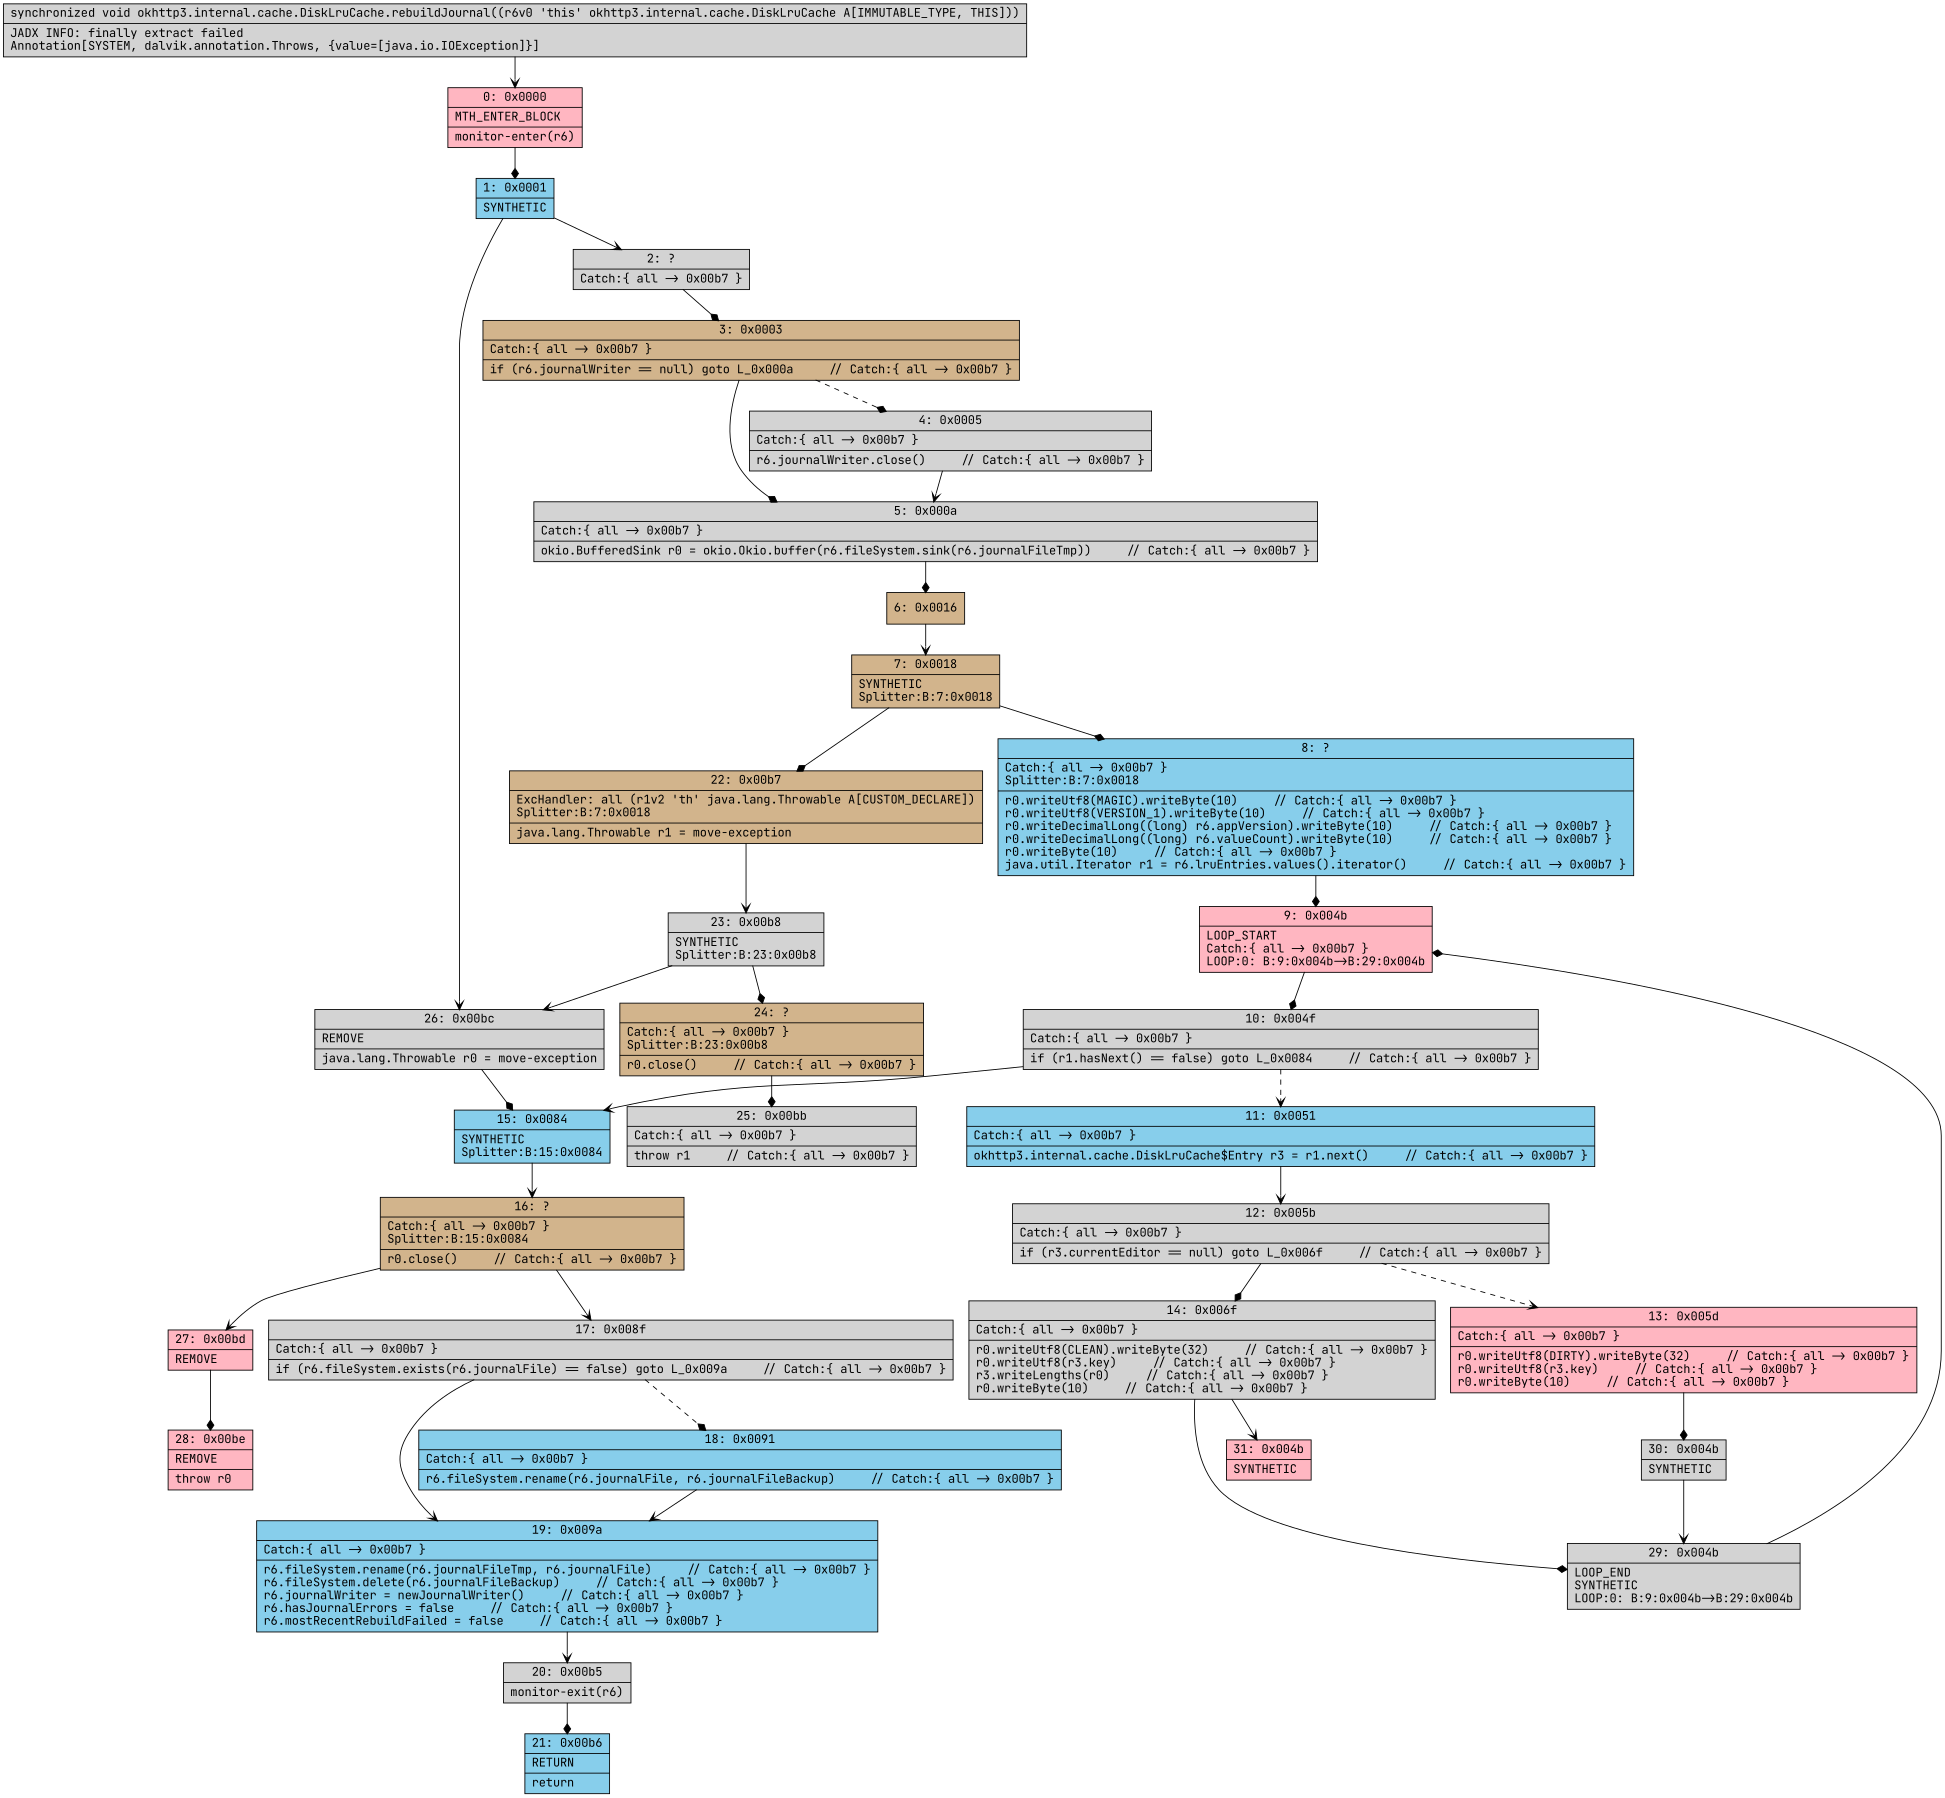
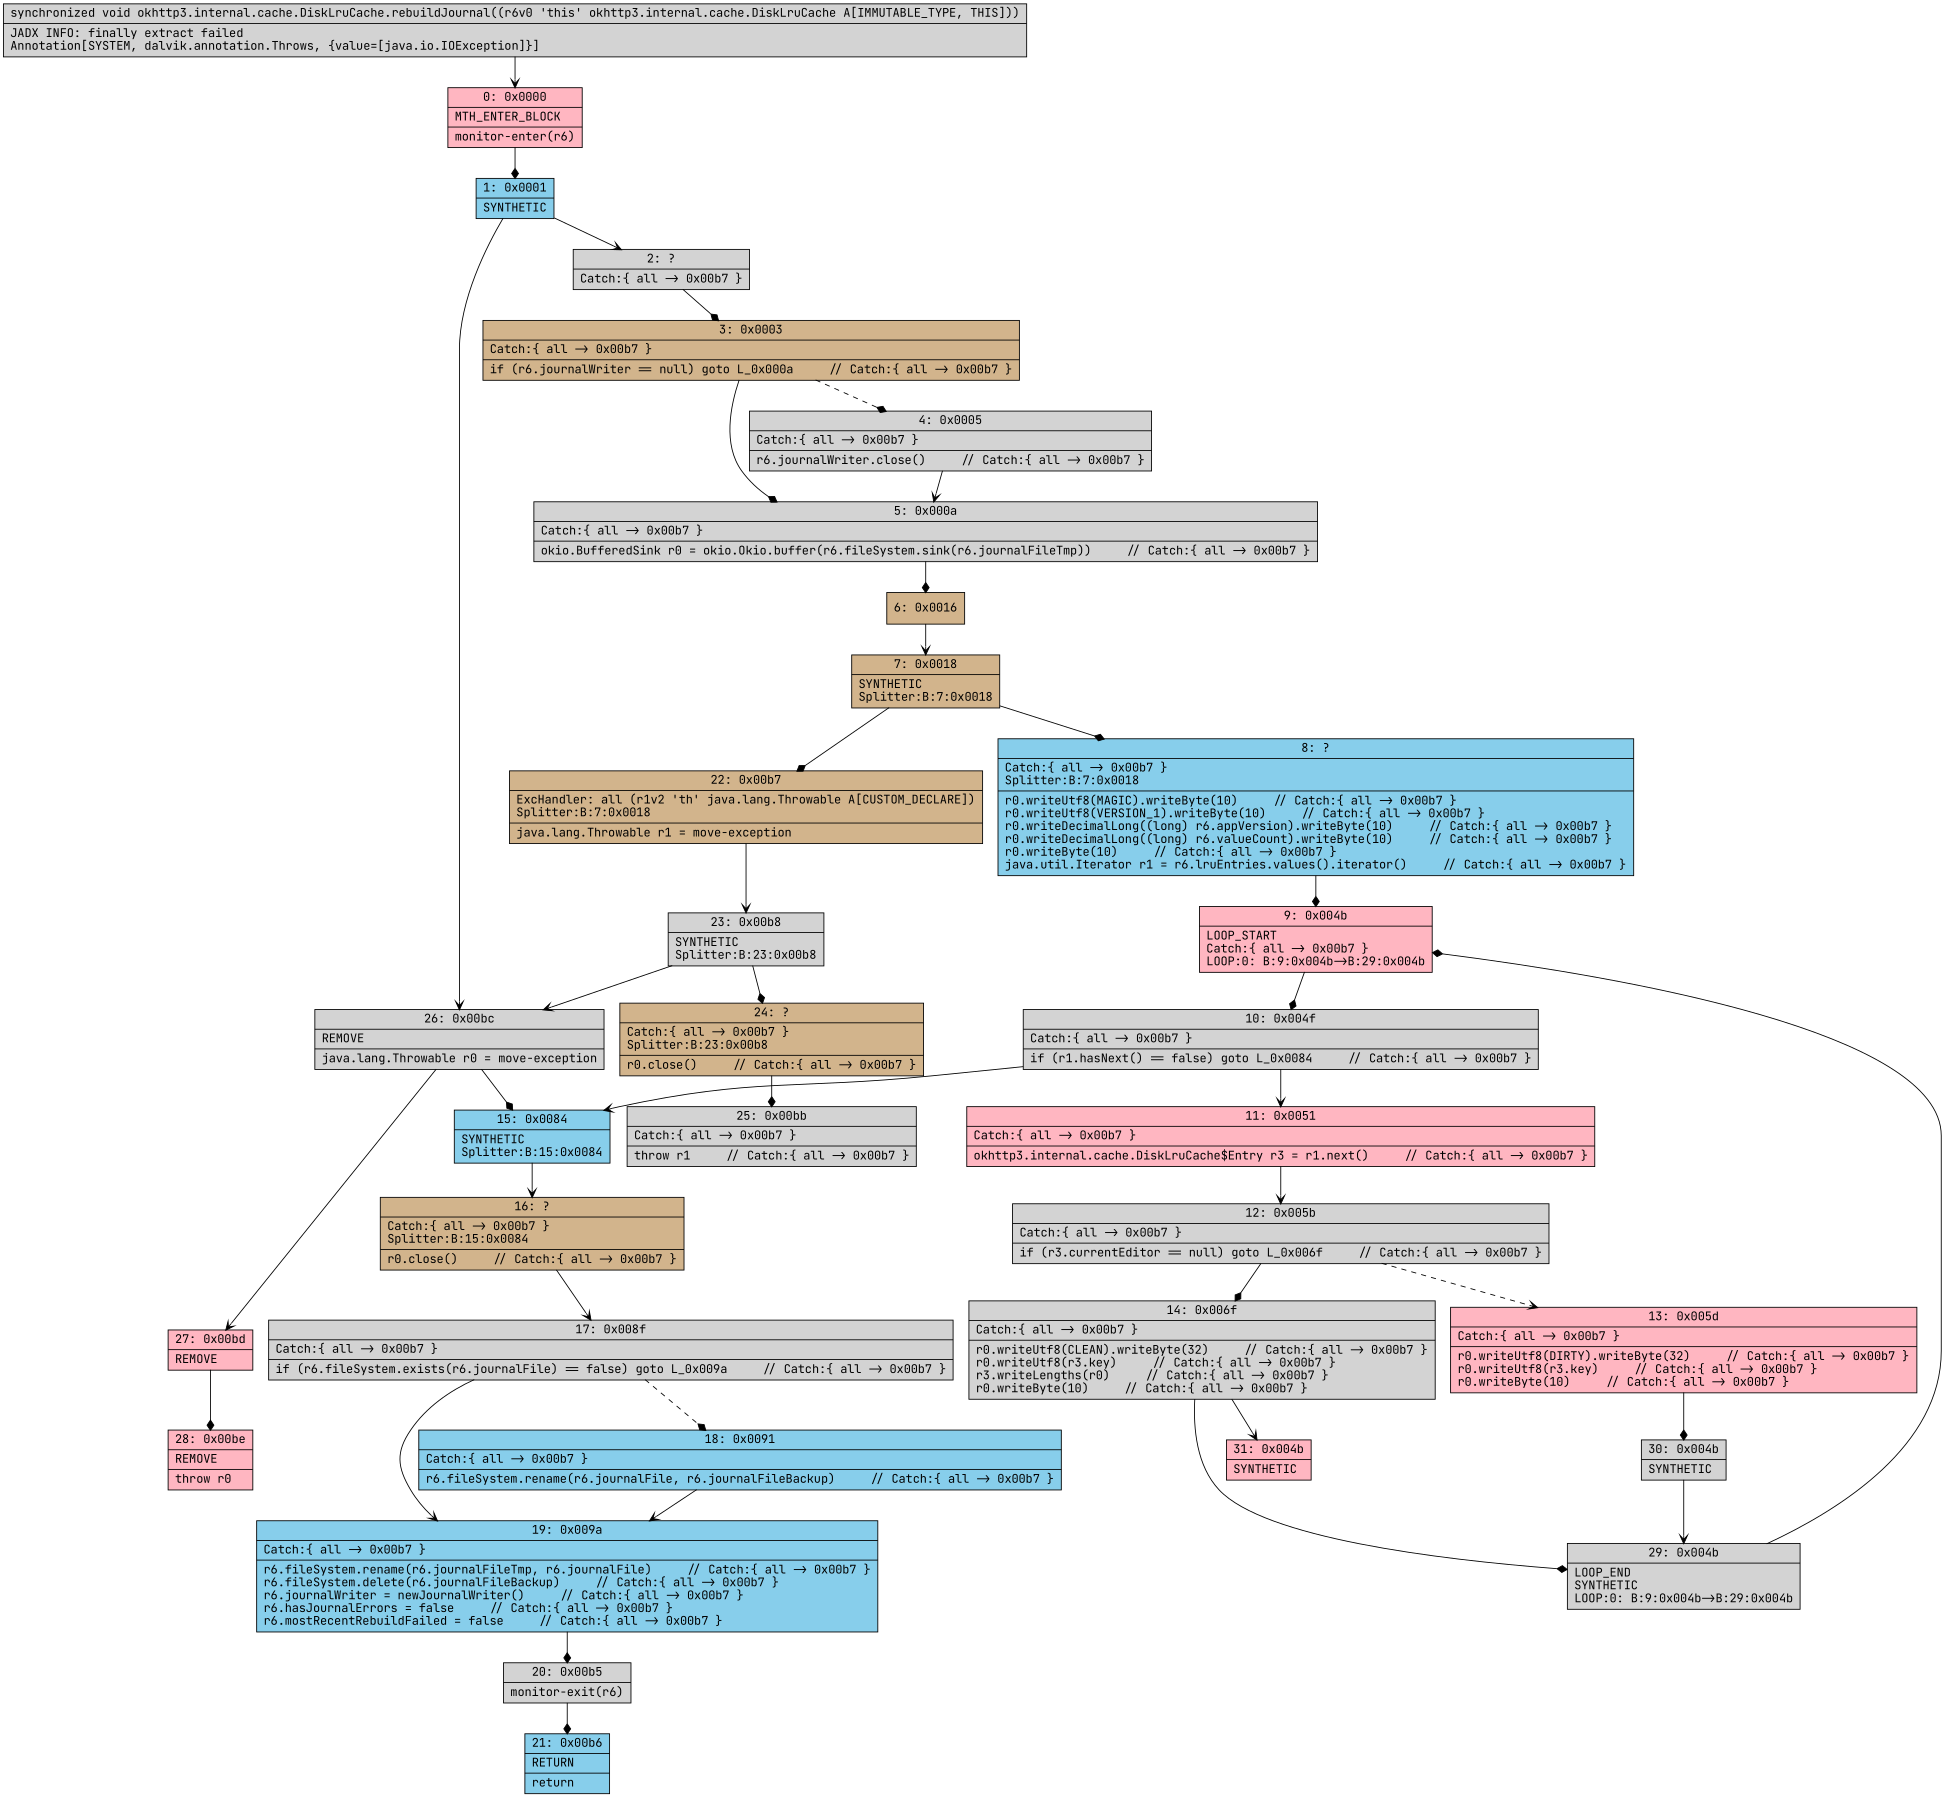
edge "10: 0x004f" -> "11: 0x0051": style dashed -> solid
node "11: 0x0051": fillcolor skyblue -> lightpink
edge "16: ?" -> "27: 0x00bd": now "26: 0x00bc" -> "27: 0x00bd"
edge "19: 0x009a" -> "20: 0x00b5": arrowhead vee -> diamond
